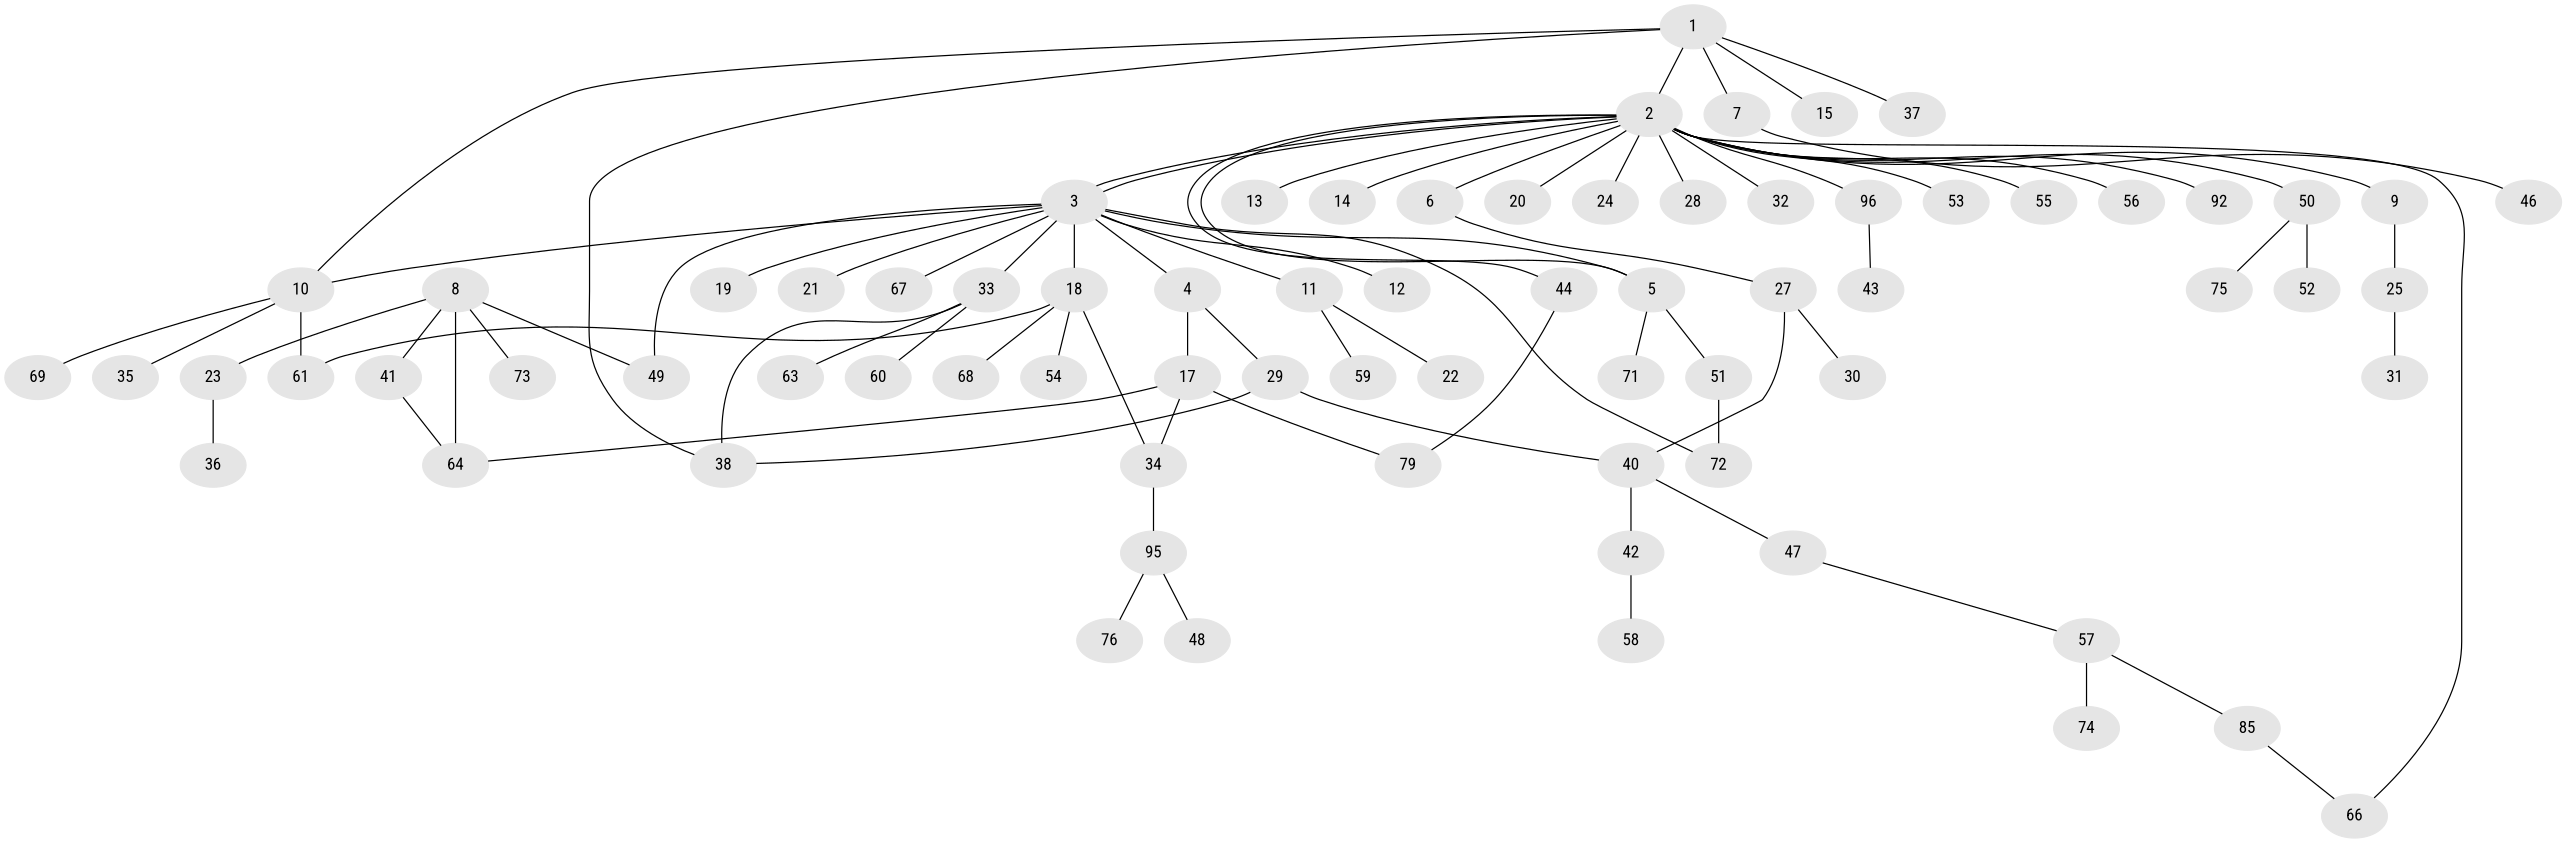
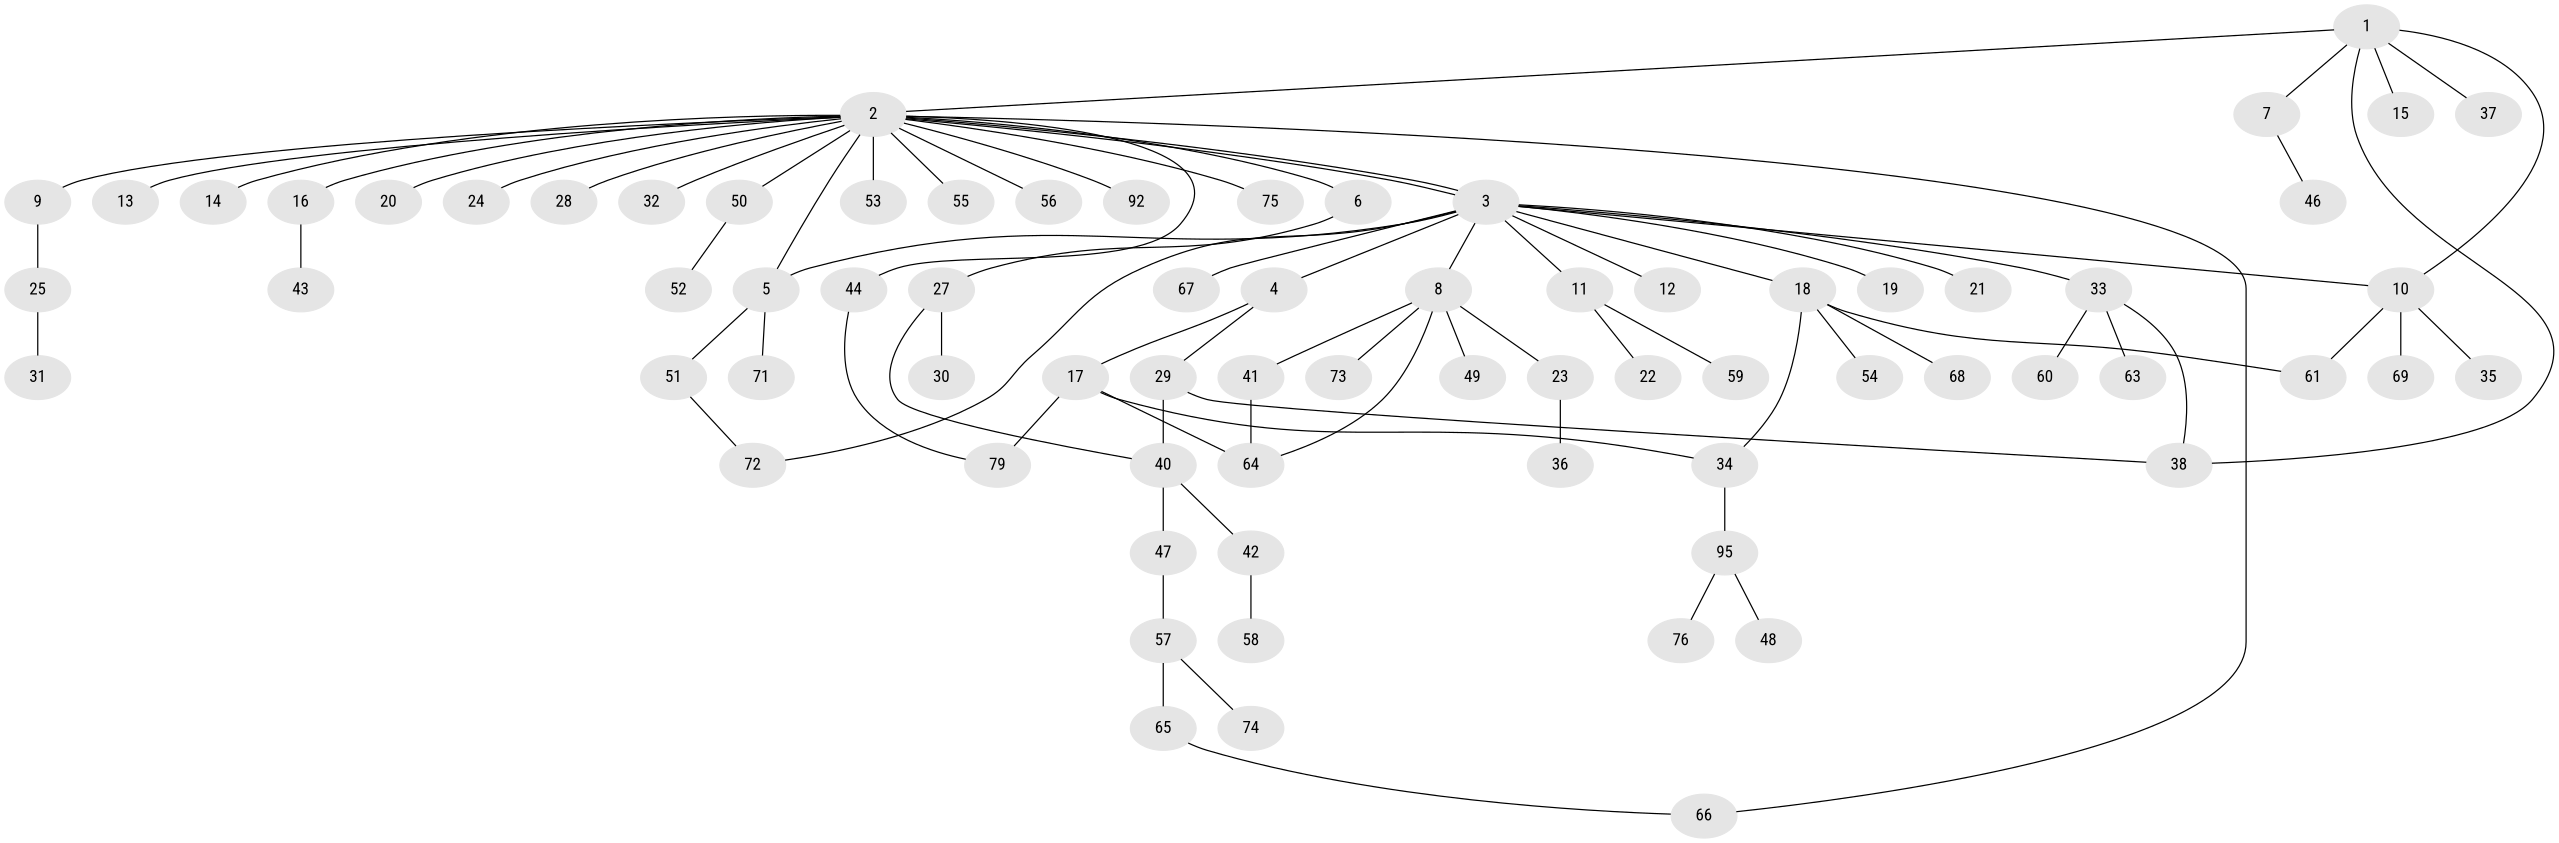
node "96": label "96" -> "16"
edge "3" -- "49": now "3" -- "8"
edge "50" -- "75": now "2" -- "75"
node "85": label "85" -> "65"
